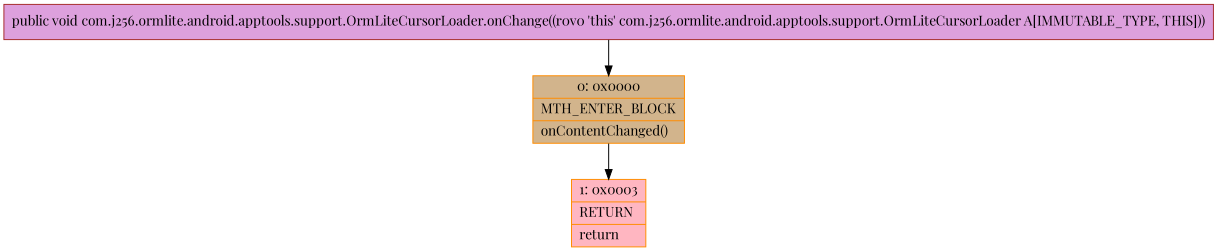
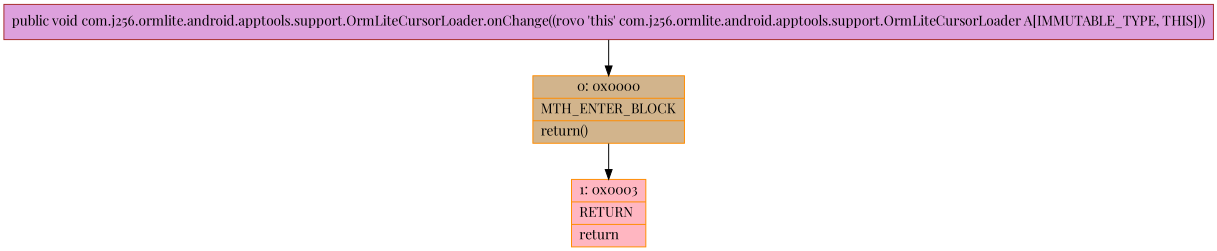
node "0: 0x0000": text "onContentChanged()" -> "return()"
